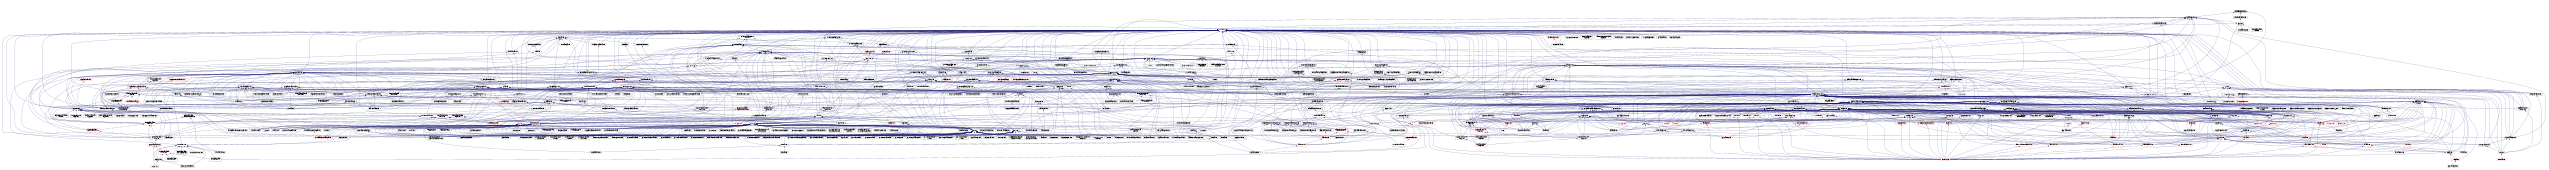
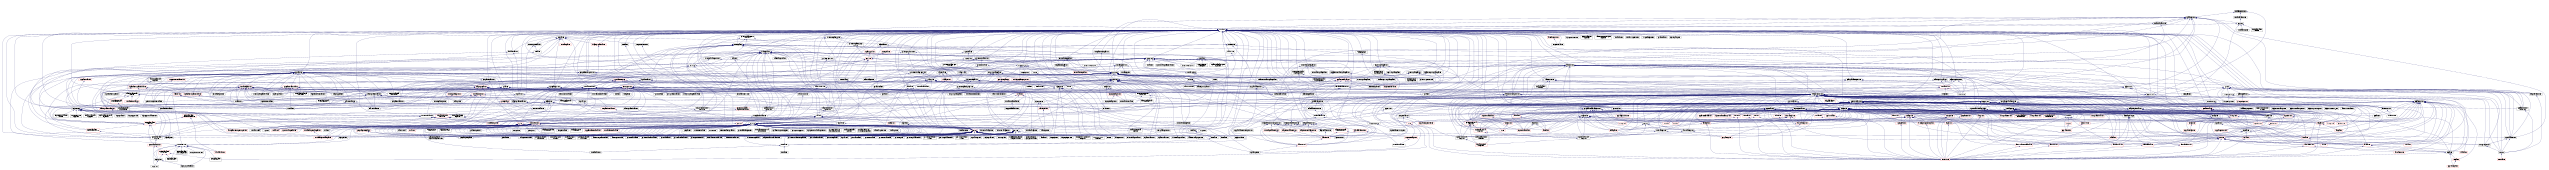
node "grid.cpp": label "grid.cpp" -> "futures.cpp"
